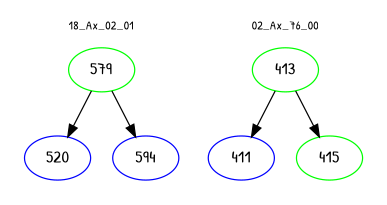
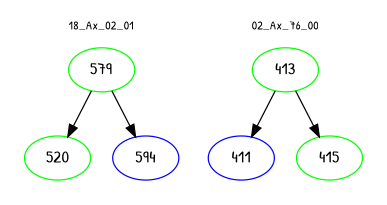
node "520": color blue -> green
